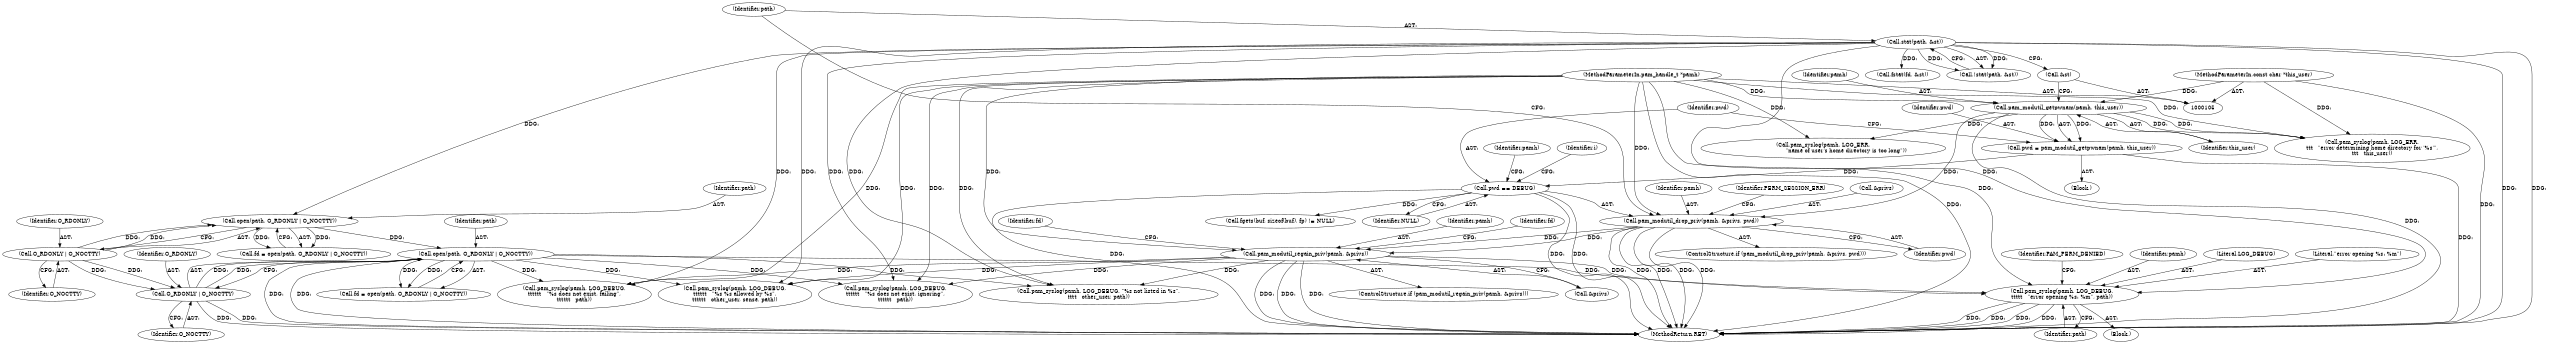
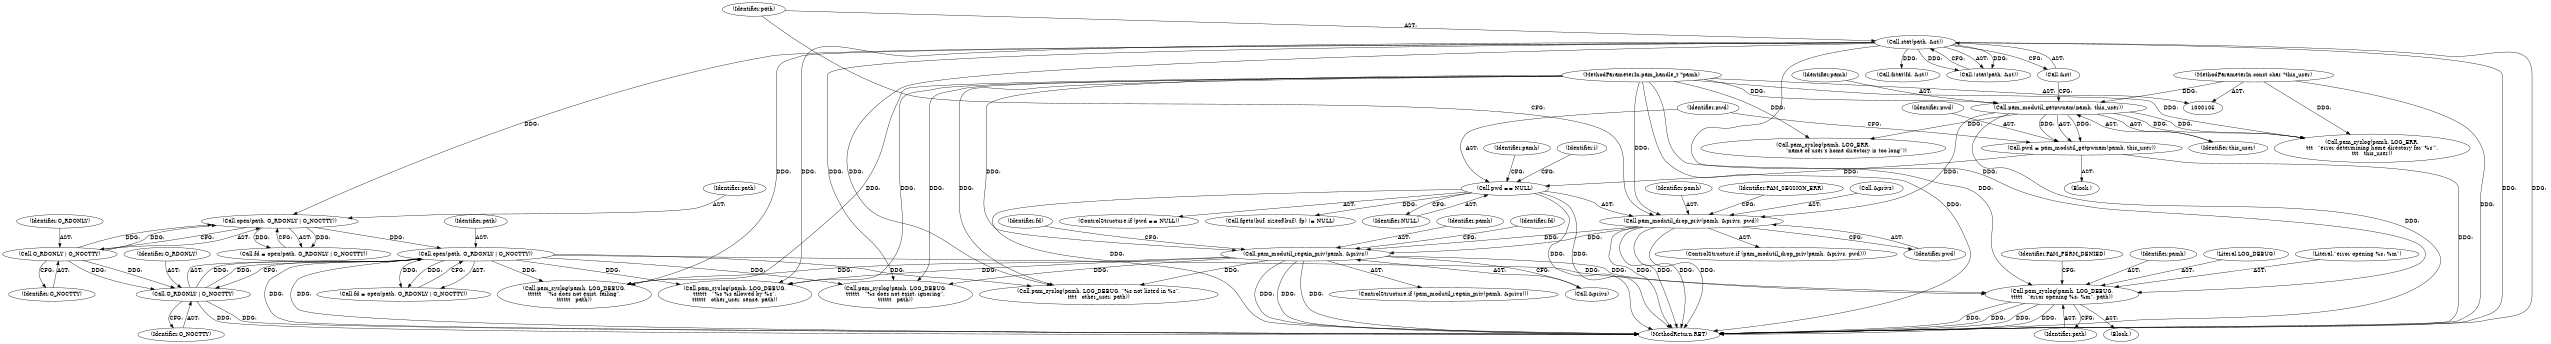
edge "(Call,&st)" -> "1000105": now "(Call,&st)" -> "(Call,stat(path, &st))"
node "(Call,pwd == DEBUG)": label "(Call,pwd == DEBUG)" -> "(Call,pwd == NULL)"
node "(Identifier,PERM_SESSION_ERR)": label "(Identifier,PERM_SESSION_ERR)" -> "(Identifier,PAM_SESSION_ERR)"
node "(ControlStructure,if (pwd == NULL))": added
